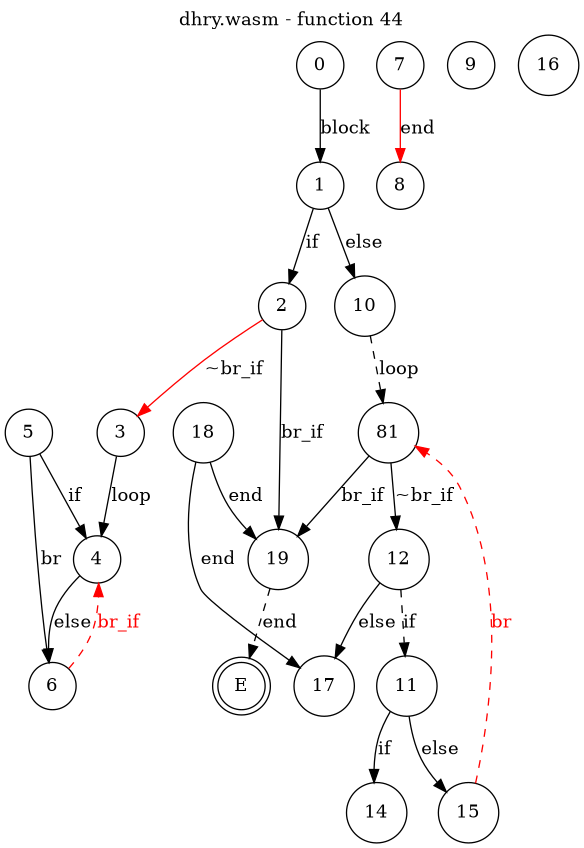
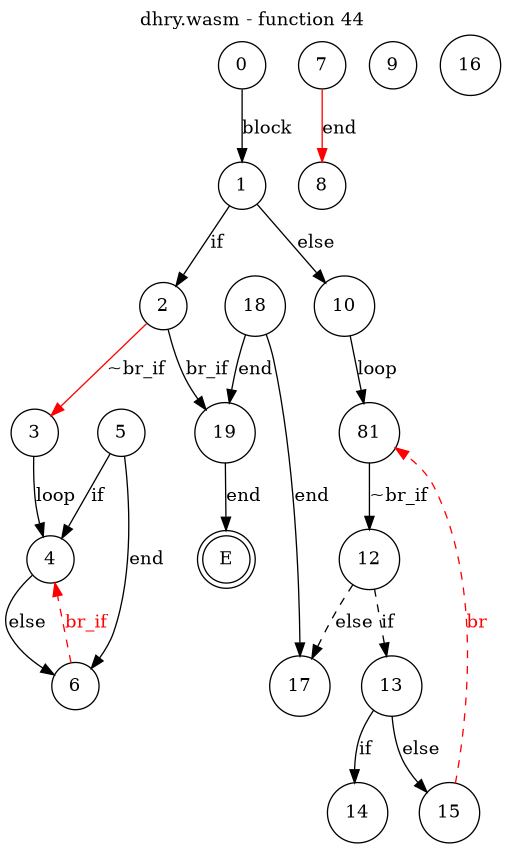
edge "10" -> "81": style dashed -> solid
edge "81" -> "19": removed, label "br_if"
edge "5" -> "6": label "br" -> "end"
edge "12" -> "17": style solid -> dashed
edge "19" -> "E": style dashed -> solid
node "11": label "11" -> "13"
